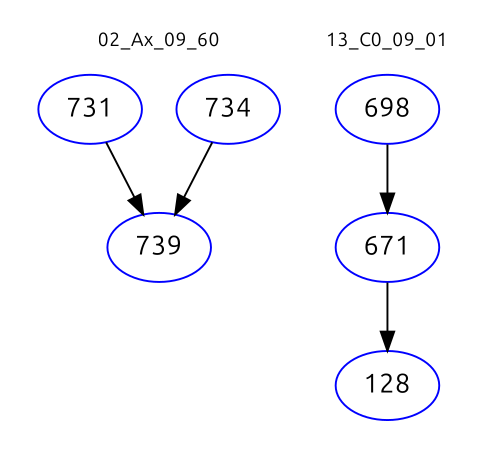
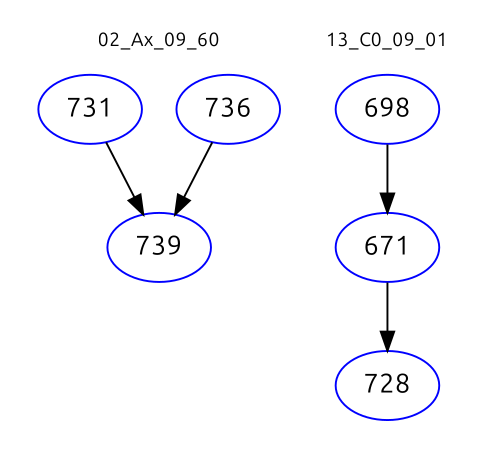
node "734": label "734" -> "736"
node "128": label "128" -> "728"
